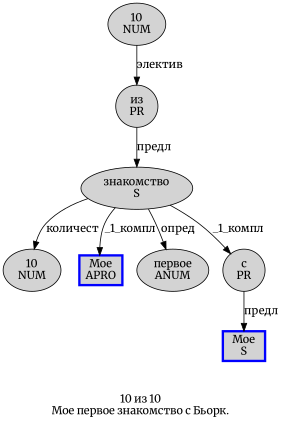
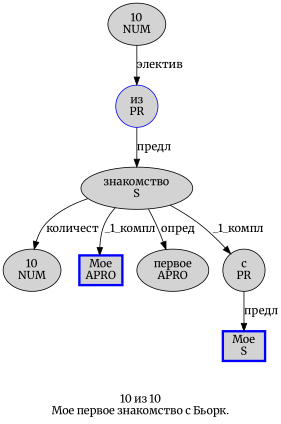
node "из PR": color black -> blue
node "первое ANUM": label "первое ANUM" -> "первое APRO"
